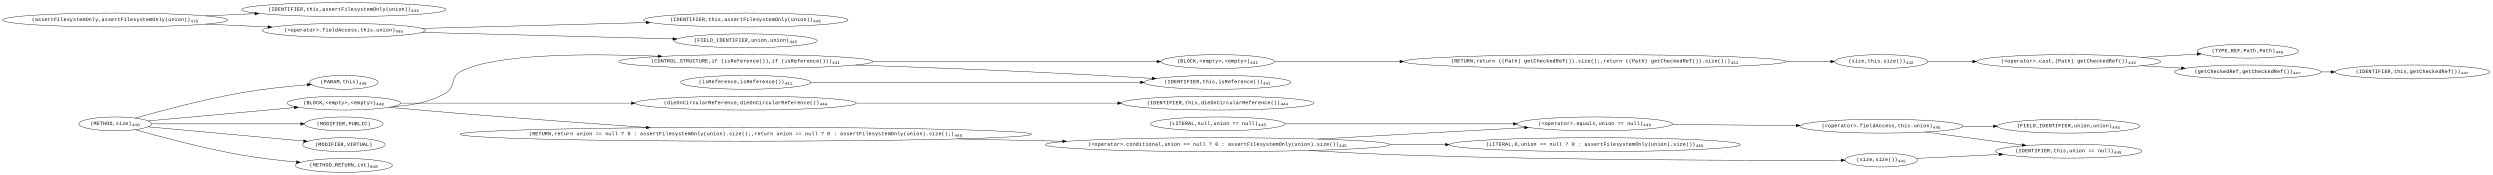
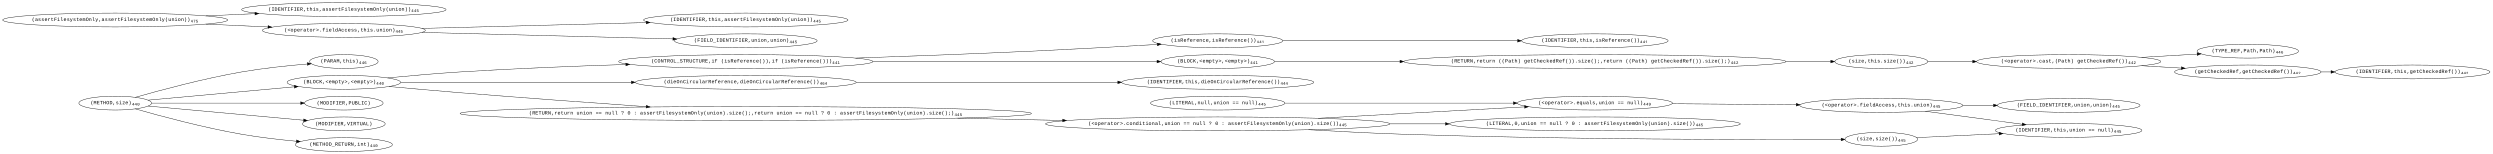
edge "(CONTROL_STRUCTURE,if (isReference()),if (isReference()))" -> "(IDENTIFIER,this,isReference())": now "(CONTROL_STRUCTURE,if (isReference()),if (isReference()))" -> "(isReference,isReference())"
node "(dieOnCircularReference,dieOnCircularReference())": text "444" -> "464"
node "(METHOD_RETURN,int)": text "940" -> "440"
